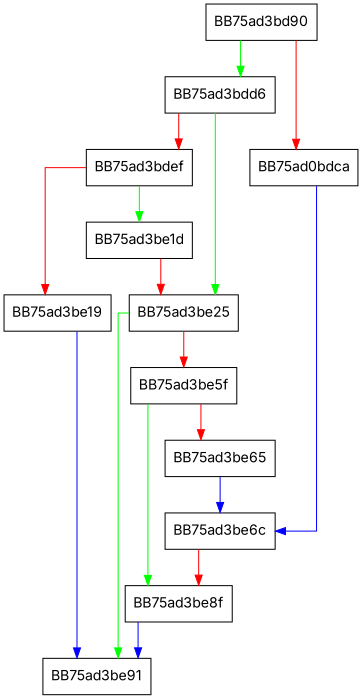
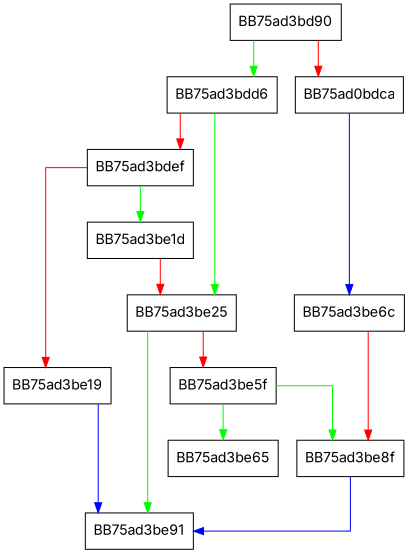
edge "BB75ad3be5f" -> "BB75ad3be65": color red -> green
edge "BB75ad3be65" -> "BB75ad3be6c": removed
